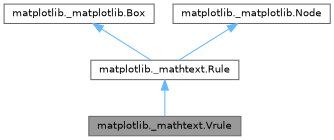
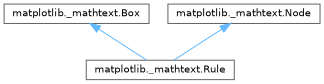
node "matplotlib._matplotlib.Box": label "matplotlib._matplotlib.Box" -> "matplotlib._mathtext.Box"
node "matplotlib._matplotlib.Node": label "matplotlib._matplotlib.Node" -> "matplotlib._mathtext.Node"
node "matplotlib._mathtext.Vrule": removed
